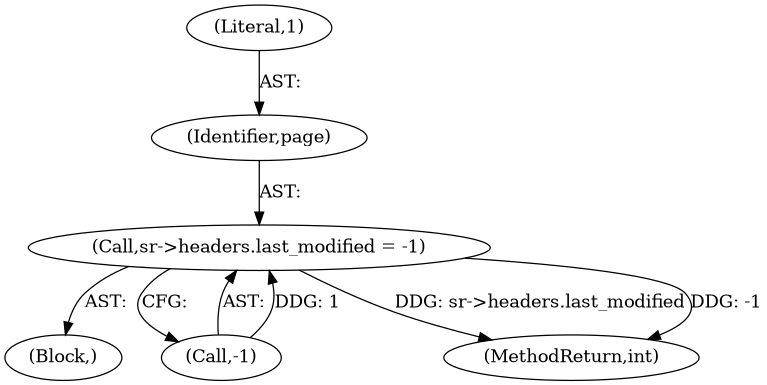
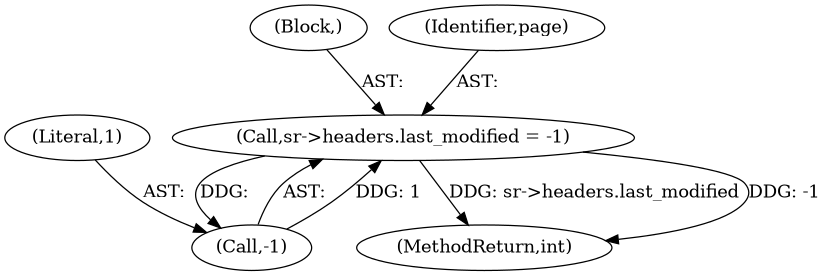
edge "(Literal,1)" -> "(Identifier,page)": now "(Literal,1)" -> "(Call,-1)"
edge "(Call,sr->headers.last_modified = -1)" -> "(Block,)": reversed
edge "(Call,sr->headers.last_modified = -1)" -> "(Call,-1)": label "CFG: " -> "DDG: "
